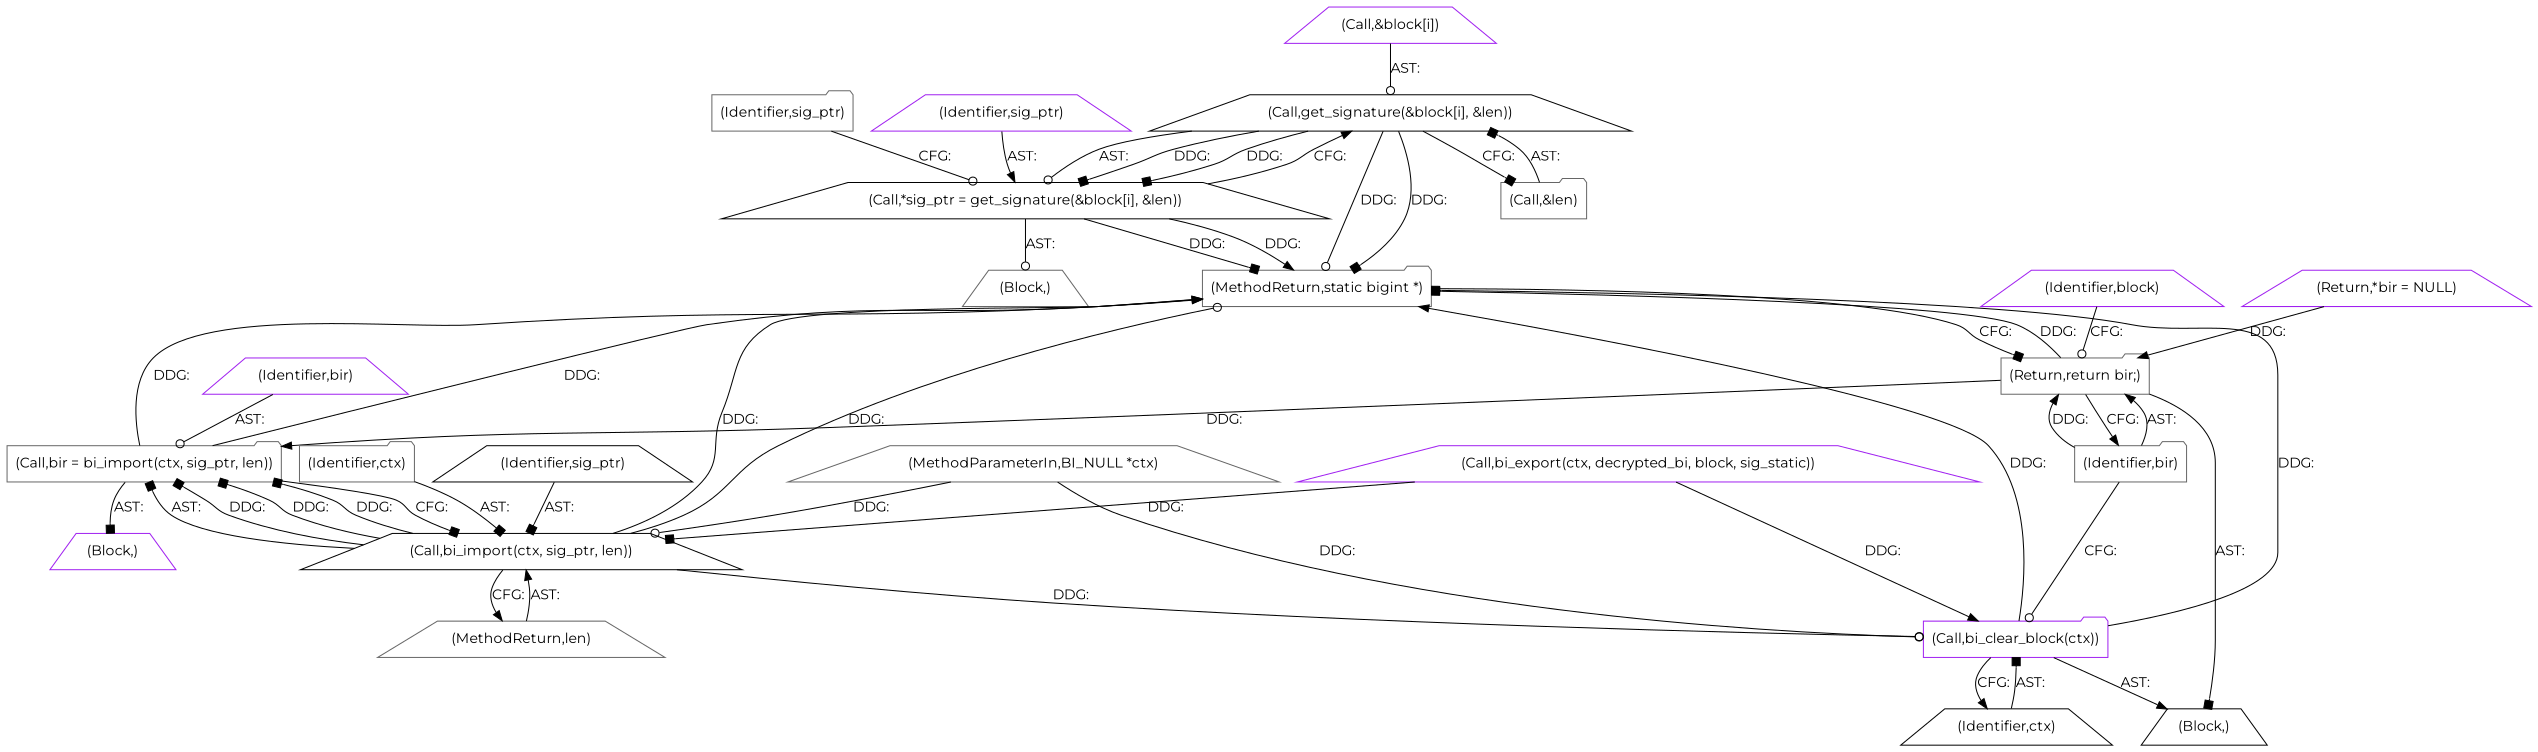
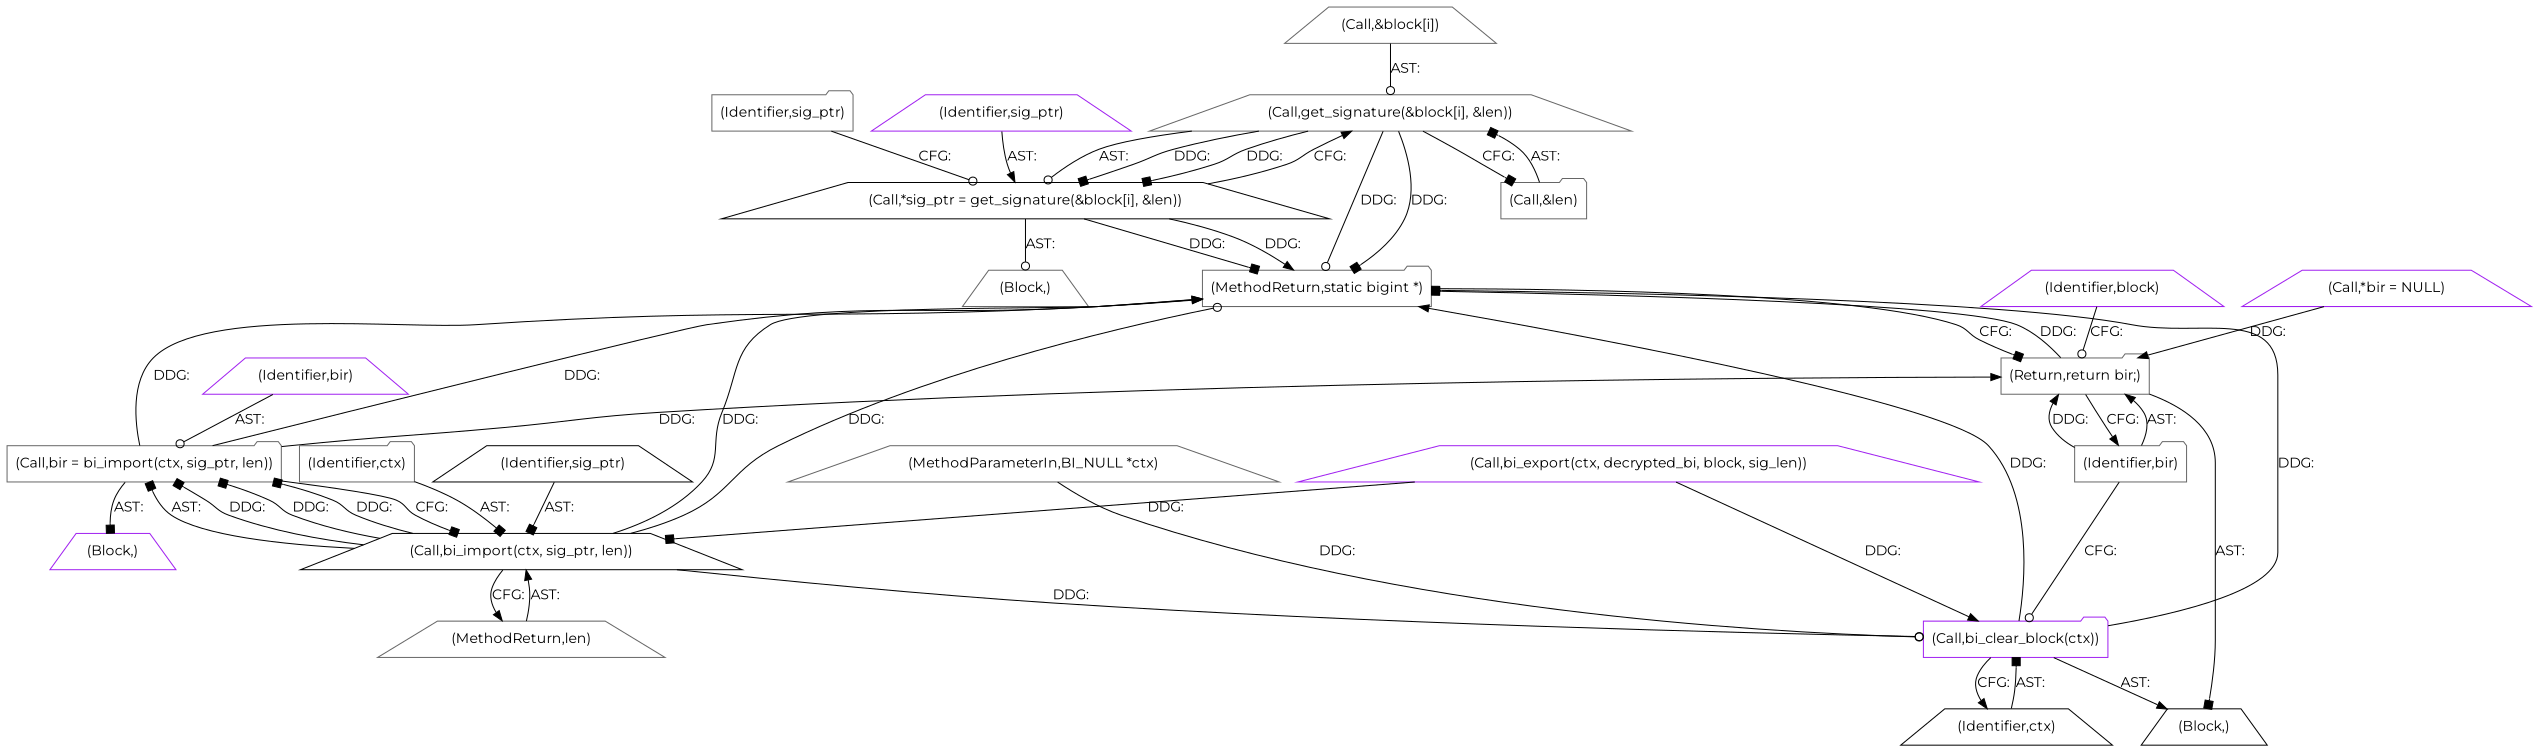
node "(Call,&block[i])": color purple -> gray40
node "(Call,get_signature(&block[i], &len))": color black -> gray40
node "(Return,*bir = NULL)": label "(Return,*bir = NULL)" -> "(Call,*bir = NULL)"
edge "(Return,return bir;)" -> "(Call,bir = bi_import(ctx, sig_ptr, len))": reversed
node "(Call,bi_export(ctx, decrypted_bi, block, sig_static))": label "(Call,bi_export(ctx, decrypted_bi, block, sig_static))" -> "(Call,bi_export(ctx, decrypted_bi, block, sig_len))"
edge "(MethodParameterIn,BI_NULL *ctx)" -> "(Call,bi_import(ctx, sig_ptr, len))": removed, label "DDG:"
